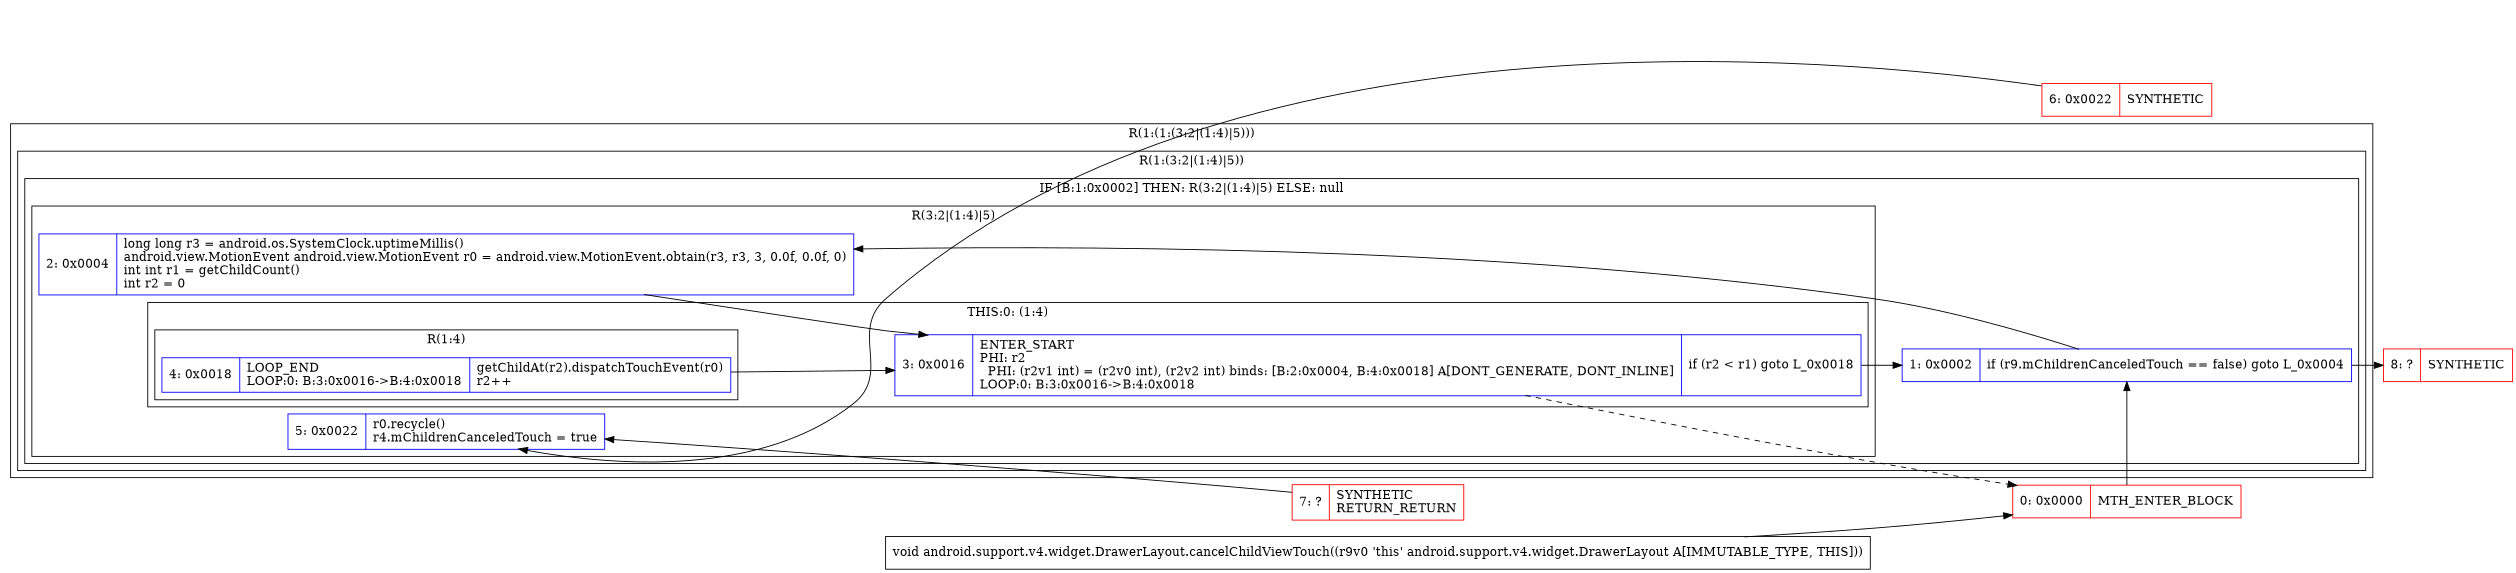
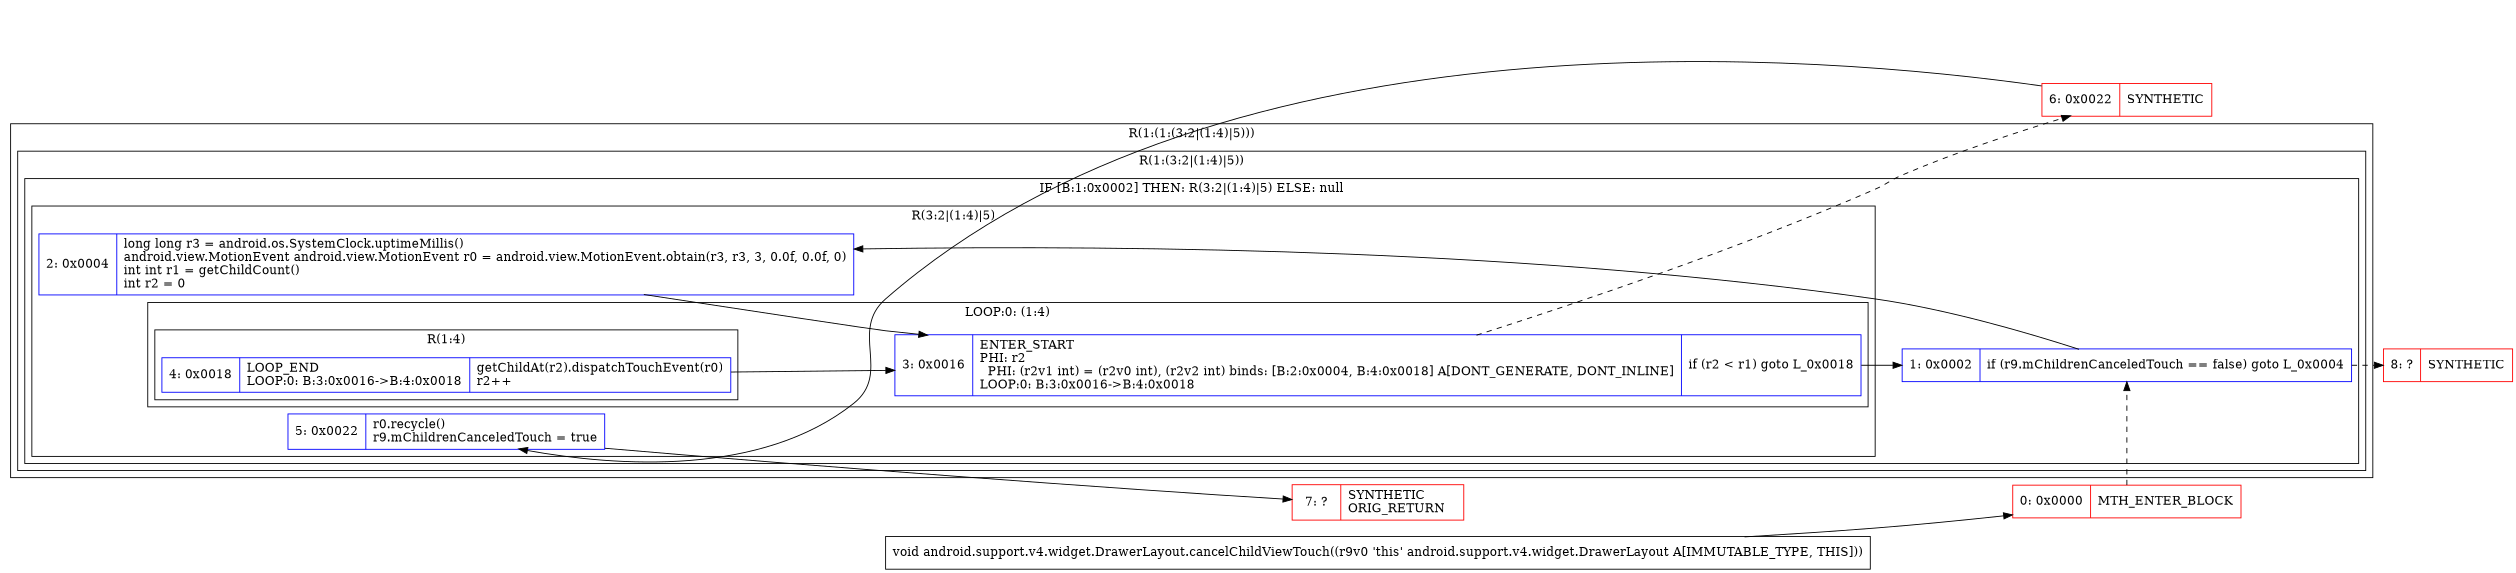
cluster "THIS:0: (1:4)": label "THIS:0: (1:4)" -> "LOOP:0: (1:4)"
edge "1: 0x0002" -> "8: ?": style solid -> dashed
node "5: 0x0022": text "r4.mChildrenCanceledTouch = true" -> "r9.mChildrenCanceledTouch = true"
edge "0: 0x0000" -> "1: 0x0002": style solid -> dashed
edge "3: 0x0016" -> "0: 0x0000": now "3: 0x0016" -> "6: 0x0022"
edge "7: ?" -> "5: 0x0022": reversed
node "7: ?": text "RETURN_RETURN" -> "ORIG_RETURN"
